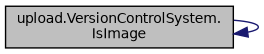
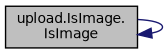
node "upload.VersionControlSystem. IsImage": label "upload.VersionControlSystem. IsImage" -> "upload.IsImage. IsImage"
